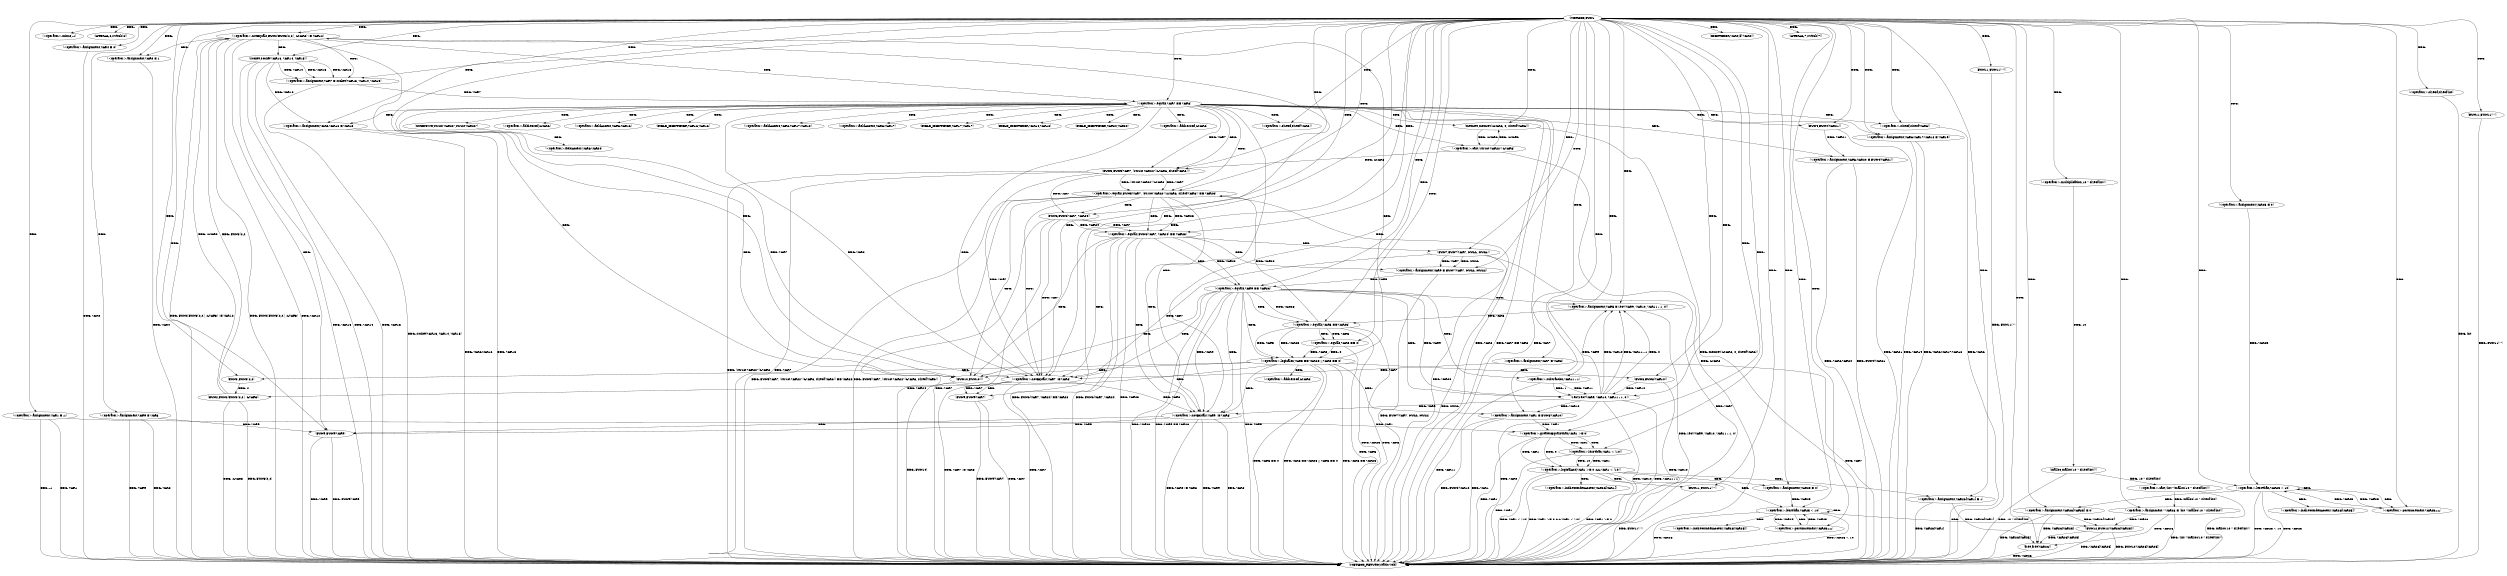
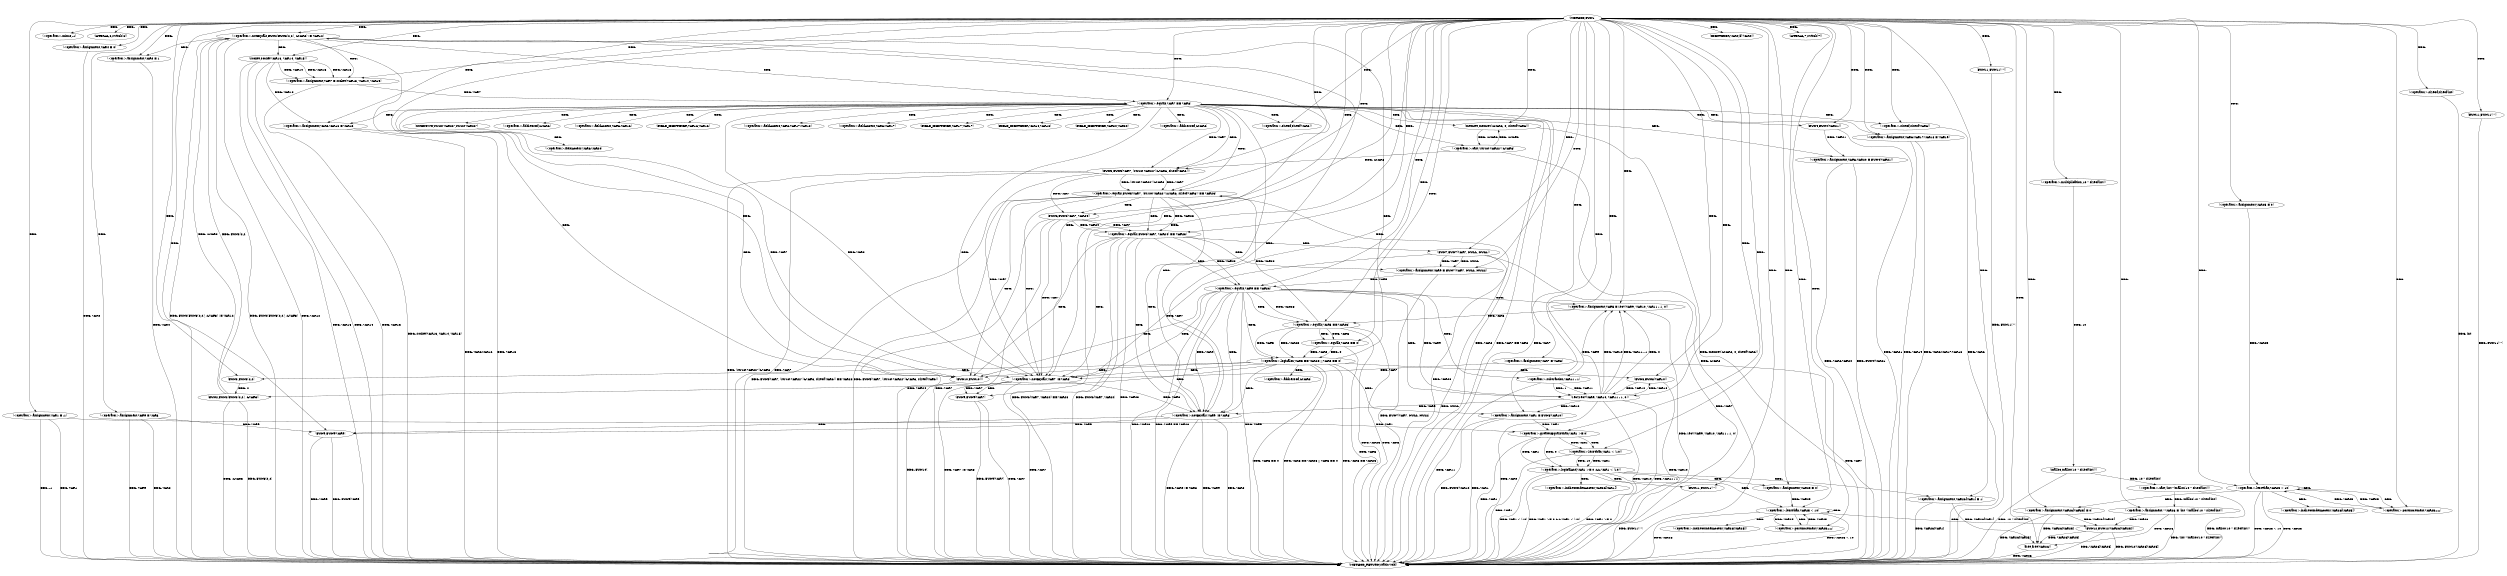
edge "(<operator>.notEquals,FUN2(FUN3(2,2), &VAR3) != VAR12)" -> "(FUN9,FUN9(VAR9))": now "(<operator>.notEquals,FUN2(FUN3(2,2), &VAR3) != VAR12)" -> "(<operator>.notEquals,VAR9 != VAR8)"
edge "(<operator>.logicalOr,VAR5 == VAR23 || VAR5 == 0)" -> "(<operator>.notEquals,VAR7 != VAR8)": added, label "CDG:"
edge "(recv,recv(VAR9, VAR10, VAR11 - 1, 0))" -> "(FUN8,FUN8(VAR10))": added, label "DDG: VAR10"
